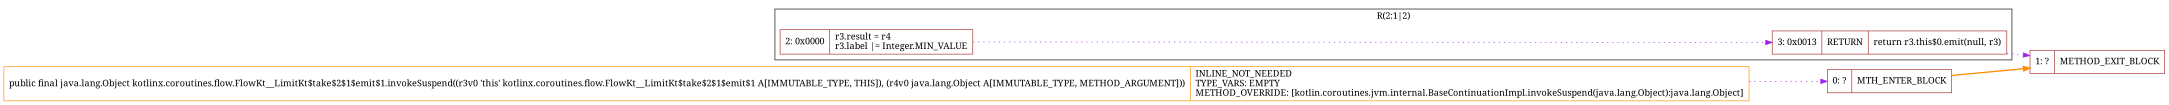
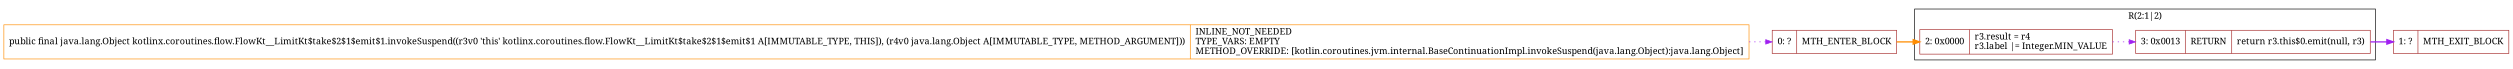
edge "3: 0x0013" -> "1: ?": style dotted -> bold
node "1: ?": text "METHOD_EXIT_BLOCK" -> "MTH_EXIT_BLOCK"
edge "0: ?" -> "1: ?": now "0: ?" -> "2: 0x0000"
